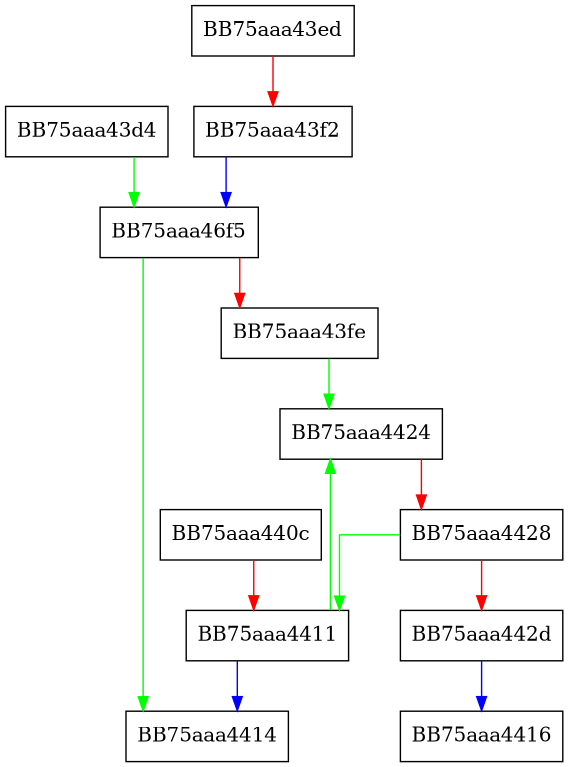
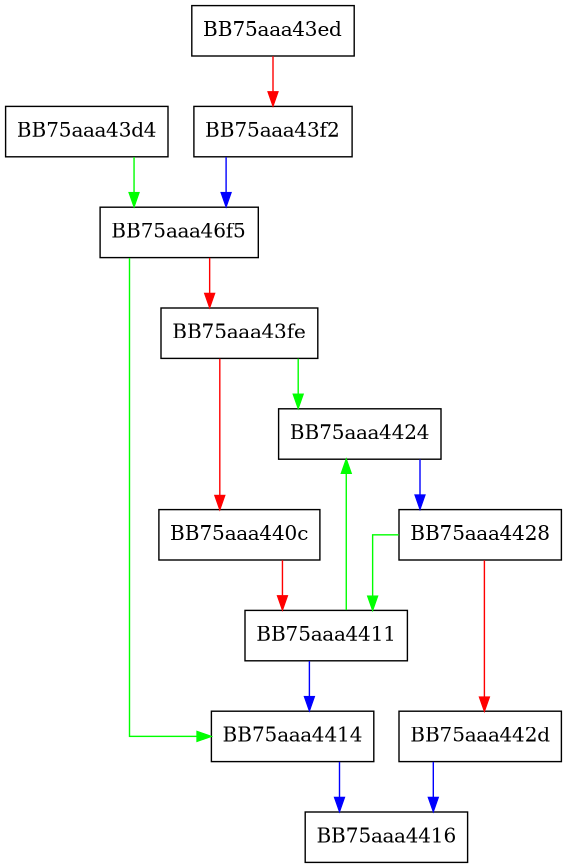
edge "BB75aaa43fe" -> "BB75aaa440c": added
edge "BB75aaa4424" -> "BB75aaa4428": color red -> blue
edge "BB75aaa4414" -> "BB75aaa4416": added
